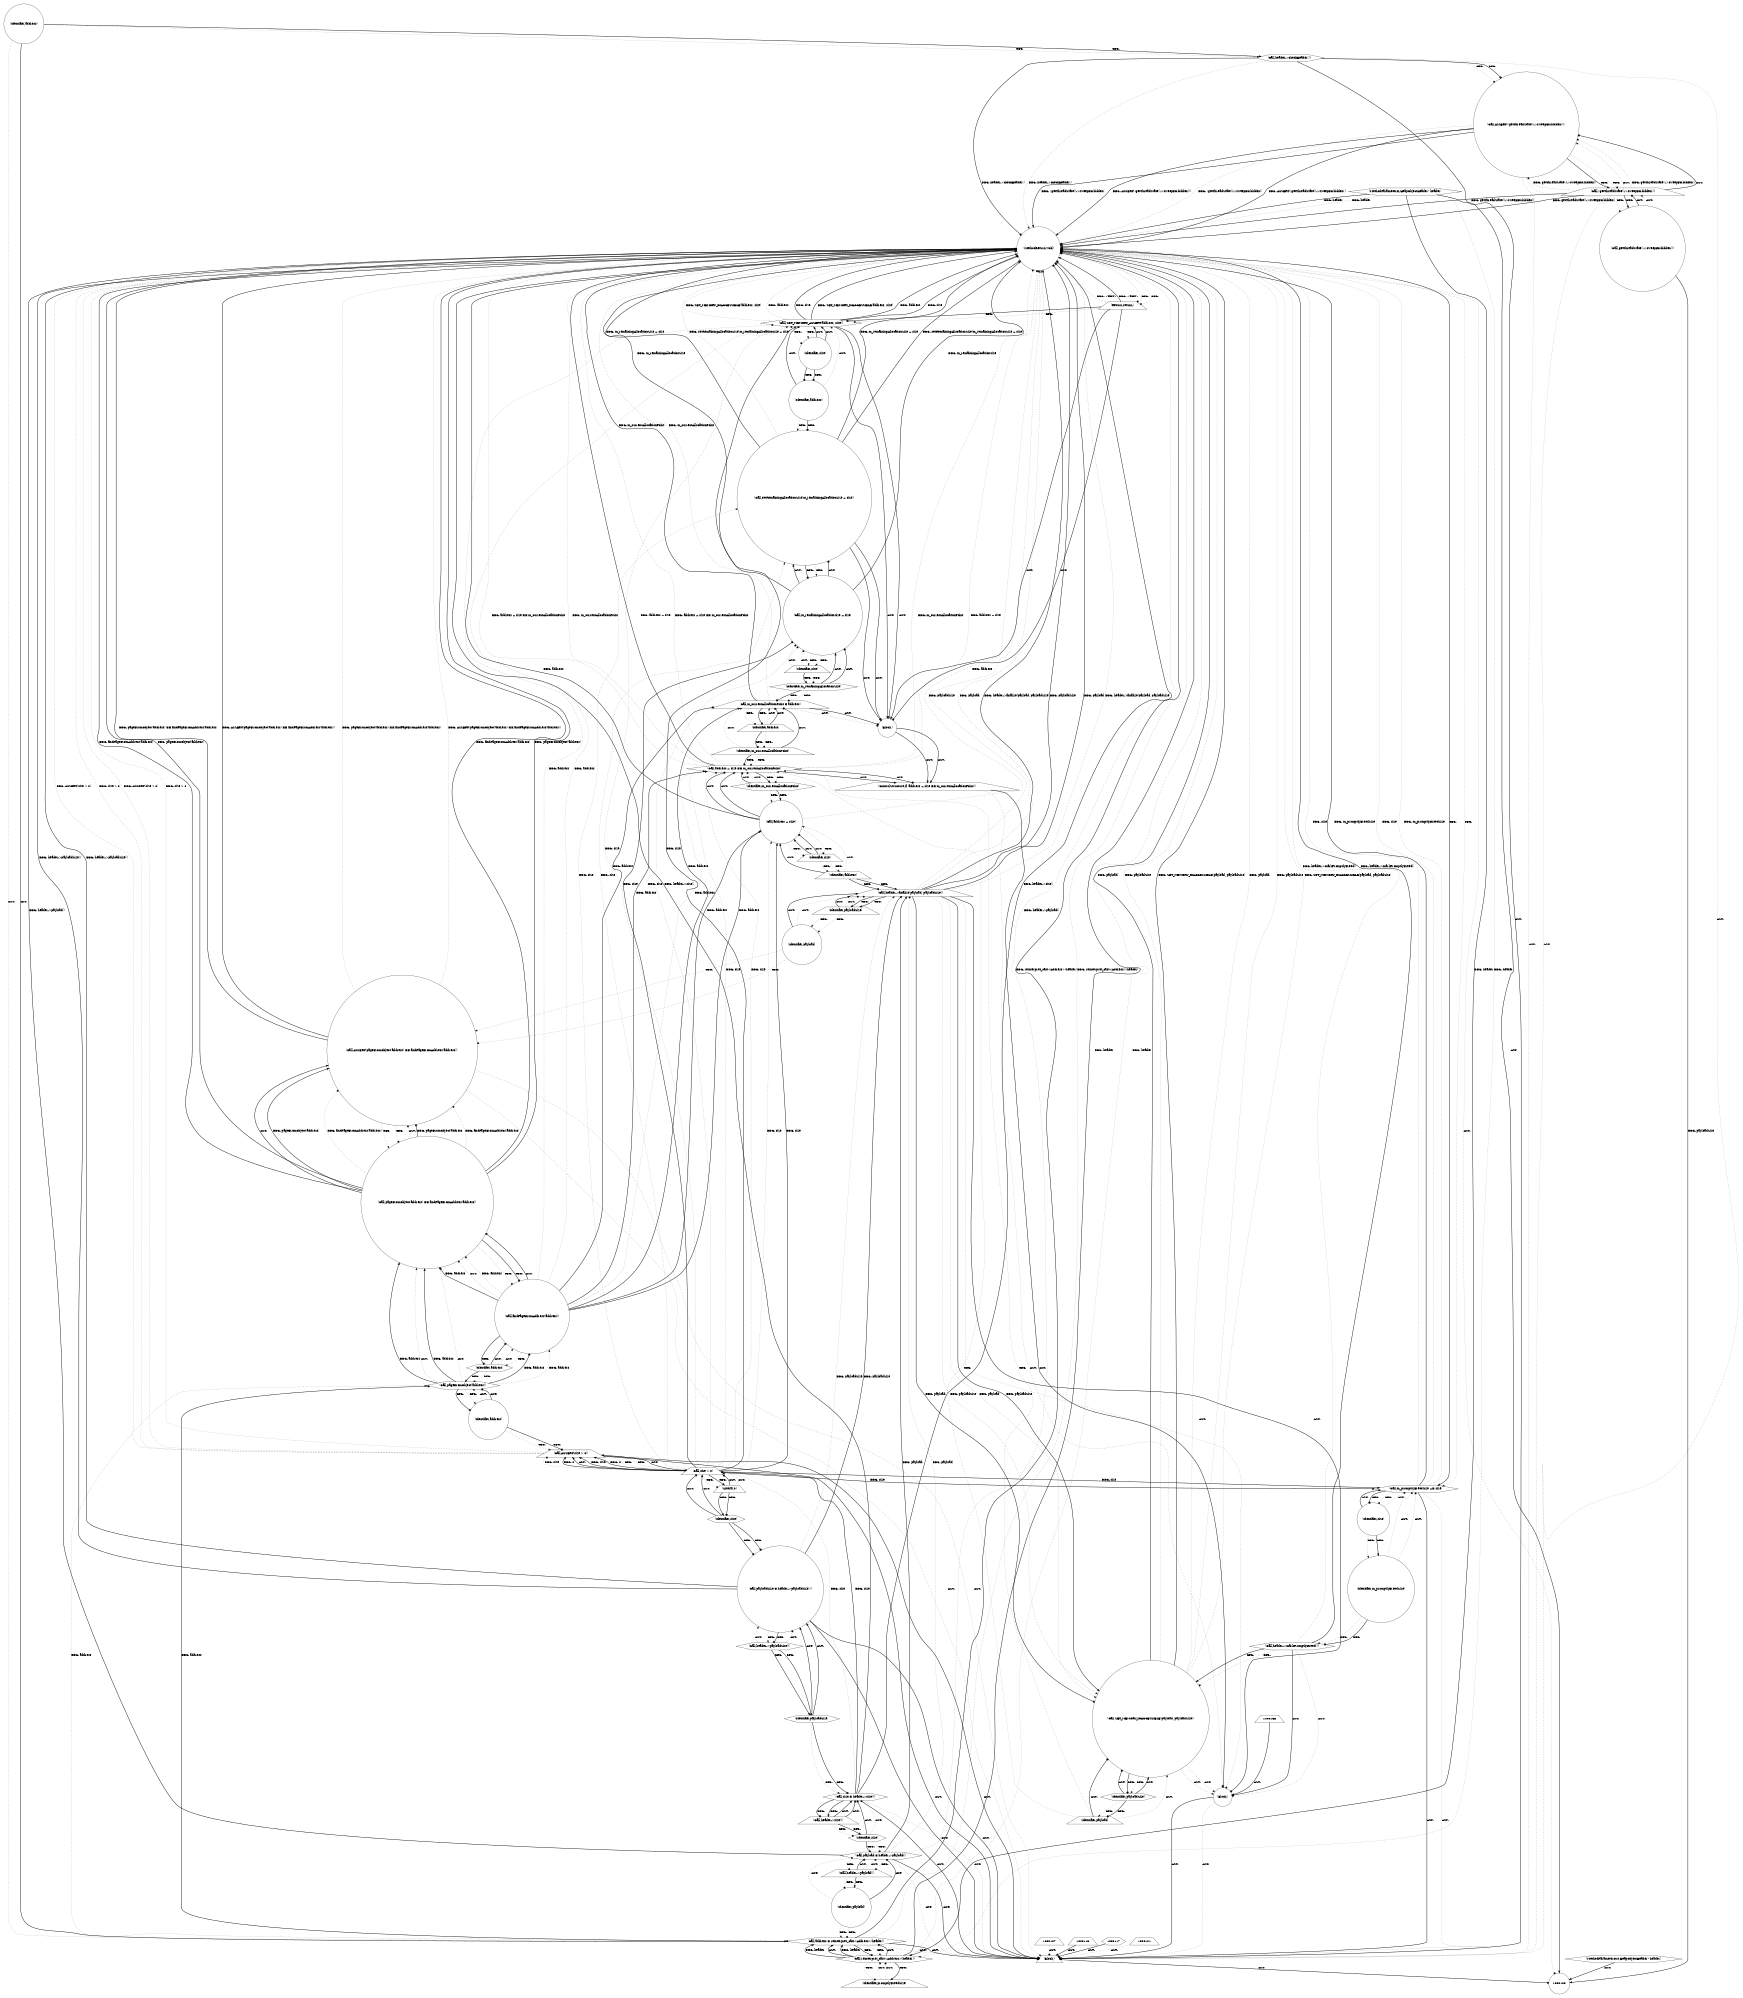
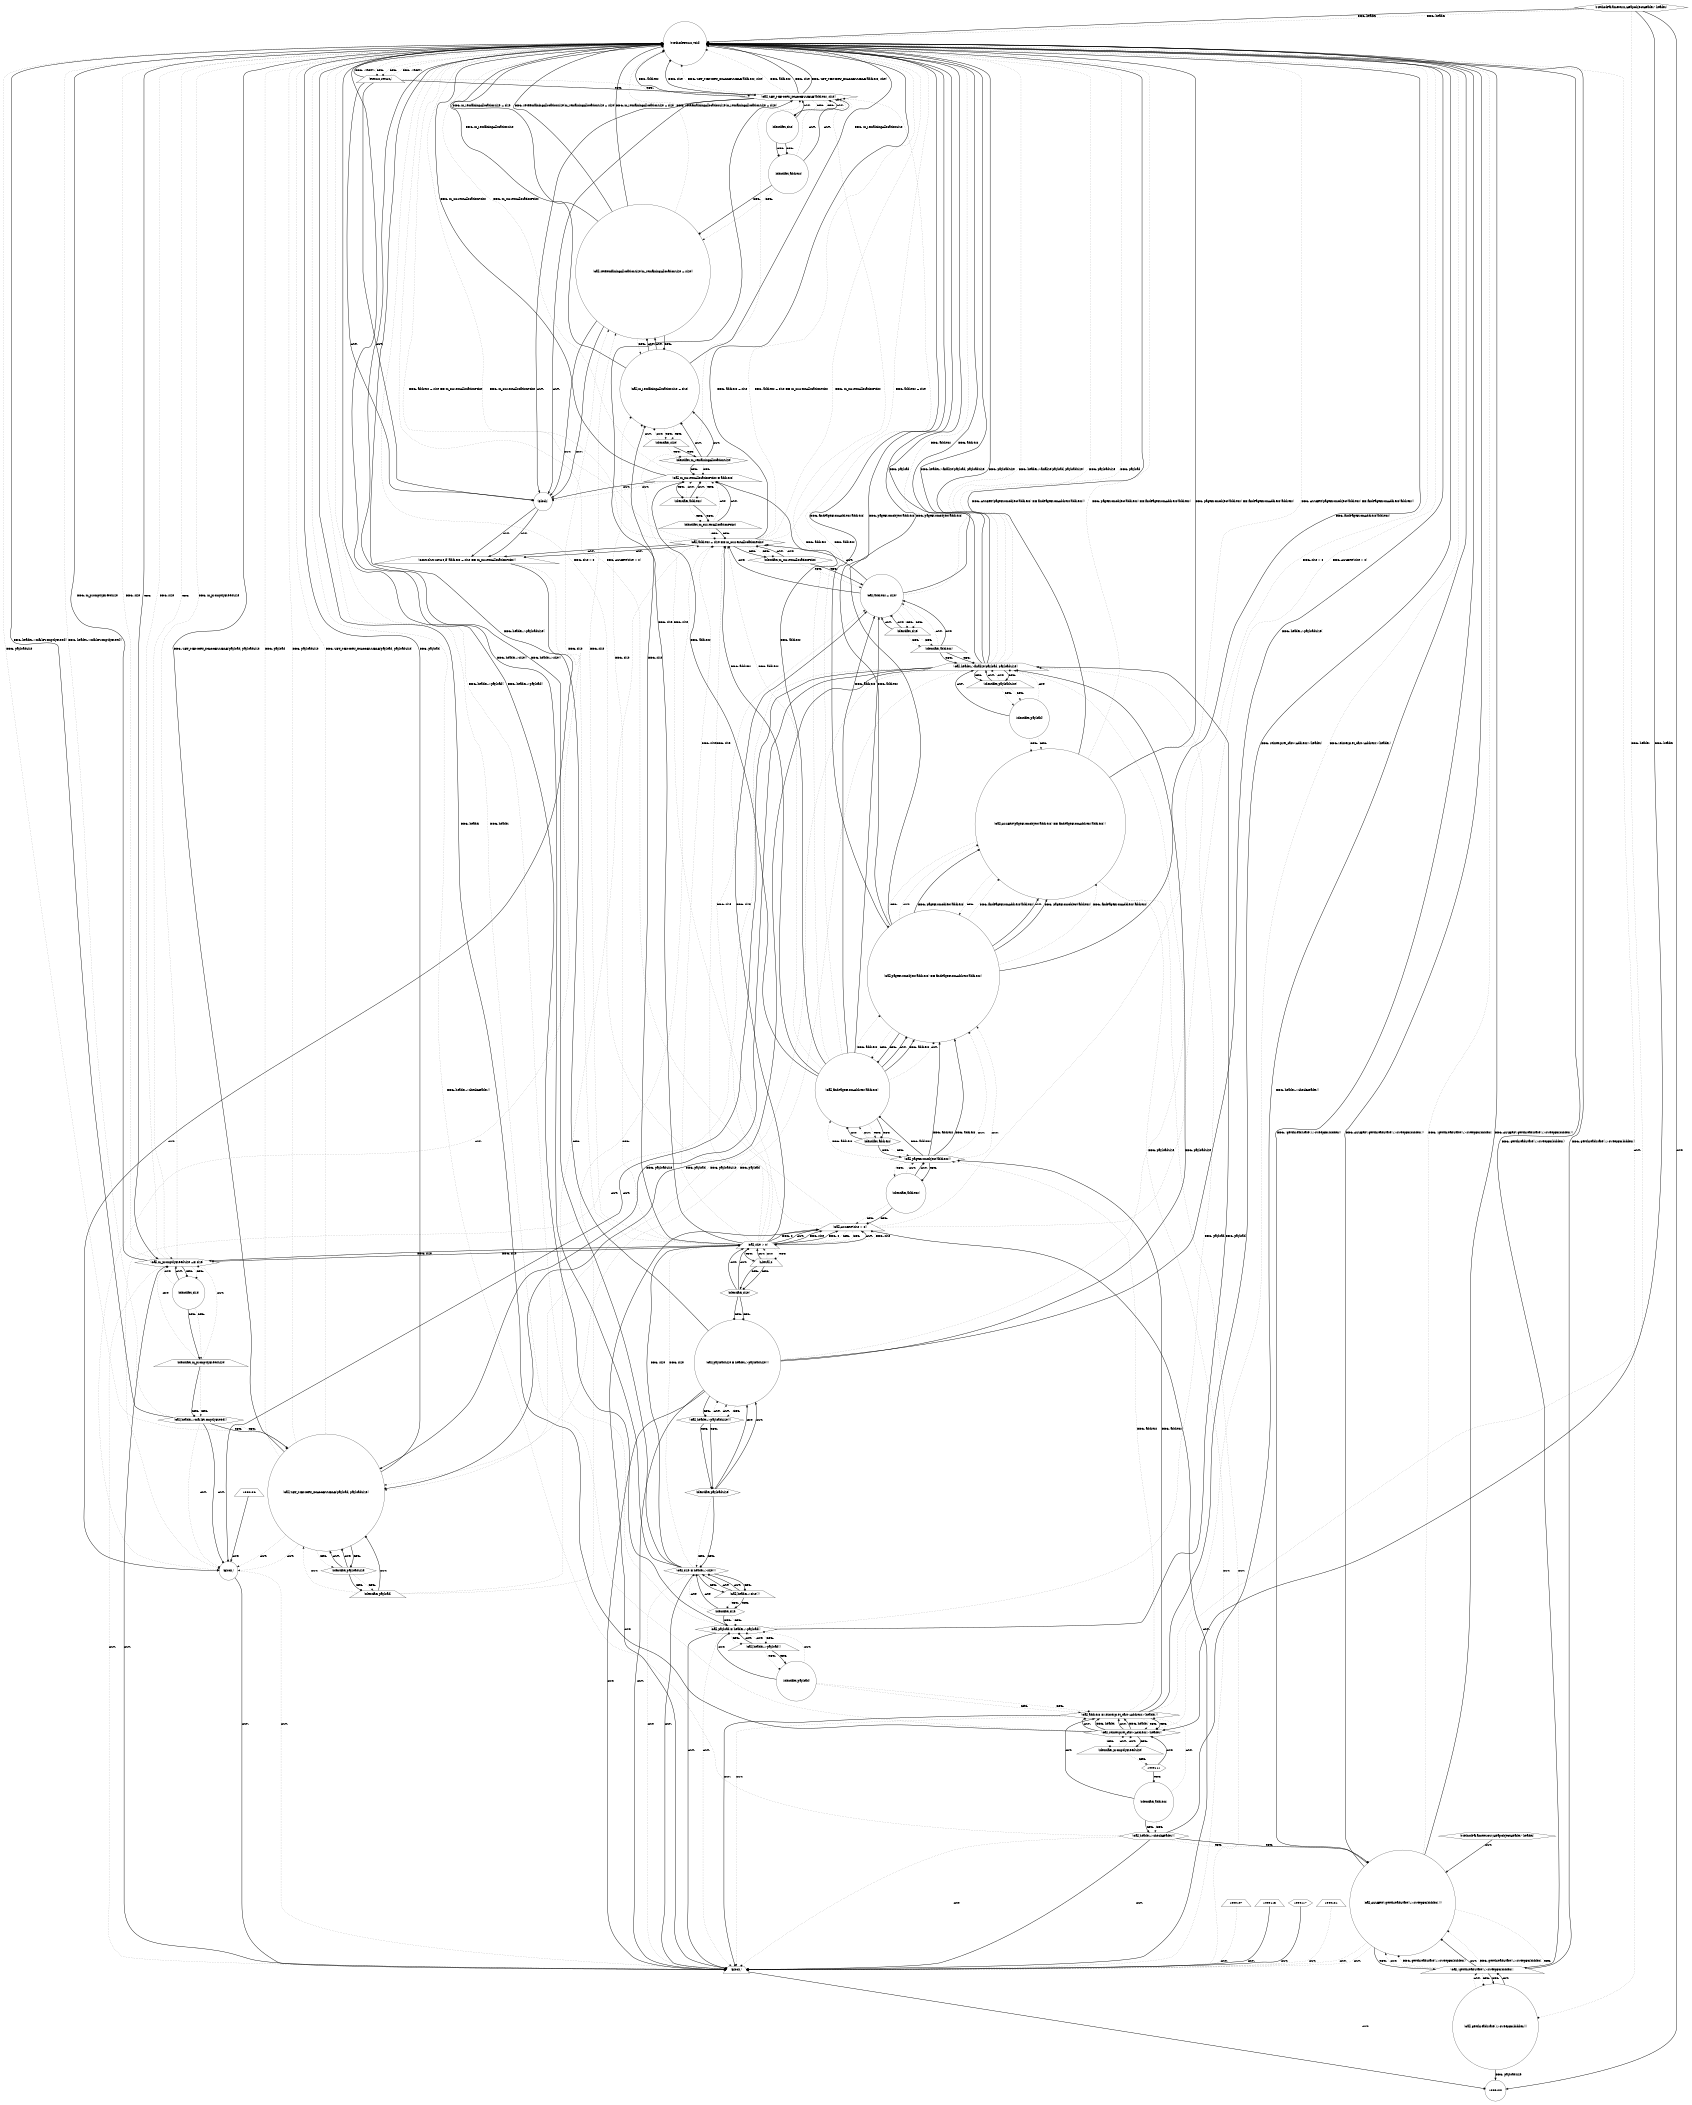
node "(Call,SET_MEMORY_ASSERT(address, size))": label "(Call,SET_MEMORY_ASSERT(address, size))" -> "(Call,SET_MEMORY_INACCESSIBLE(address, size))"
edge "(MethodReturn,void)" -> "1000100": now "(MethodReturn,void)" -> "(Call,getThreadState()->sweepForbidden())"
node "(Identifier,m_promptlyFreedSize)": shape circle -> trapezium
node "1000111": added
edge "(MethodParameterOut,HeapObjectHeader* header)" -> "1000100": now "(MethodParameterOut,HeapObjectHeader* header)" -> "(Call,ASSERT(!getThreadState()->sweepForbidden()))"
